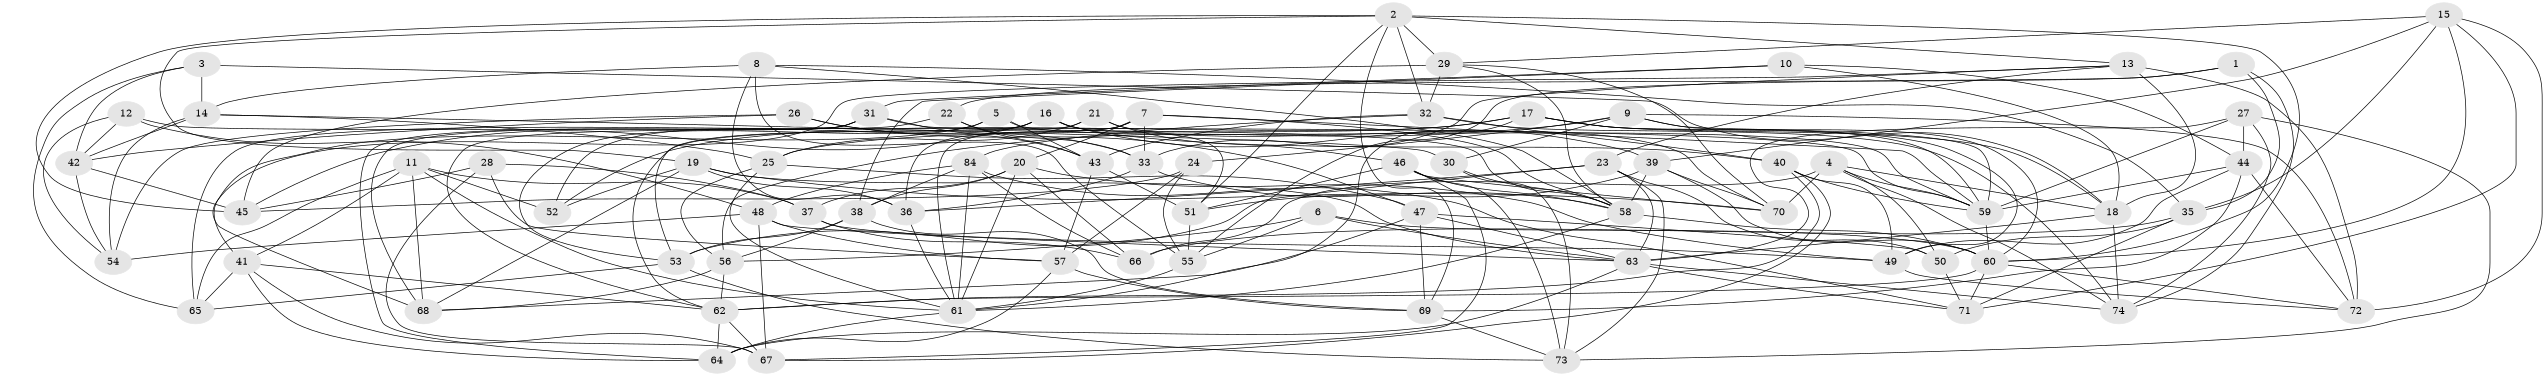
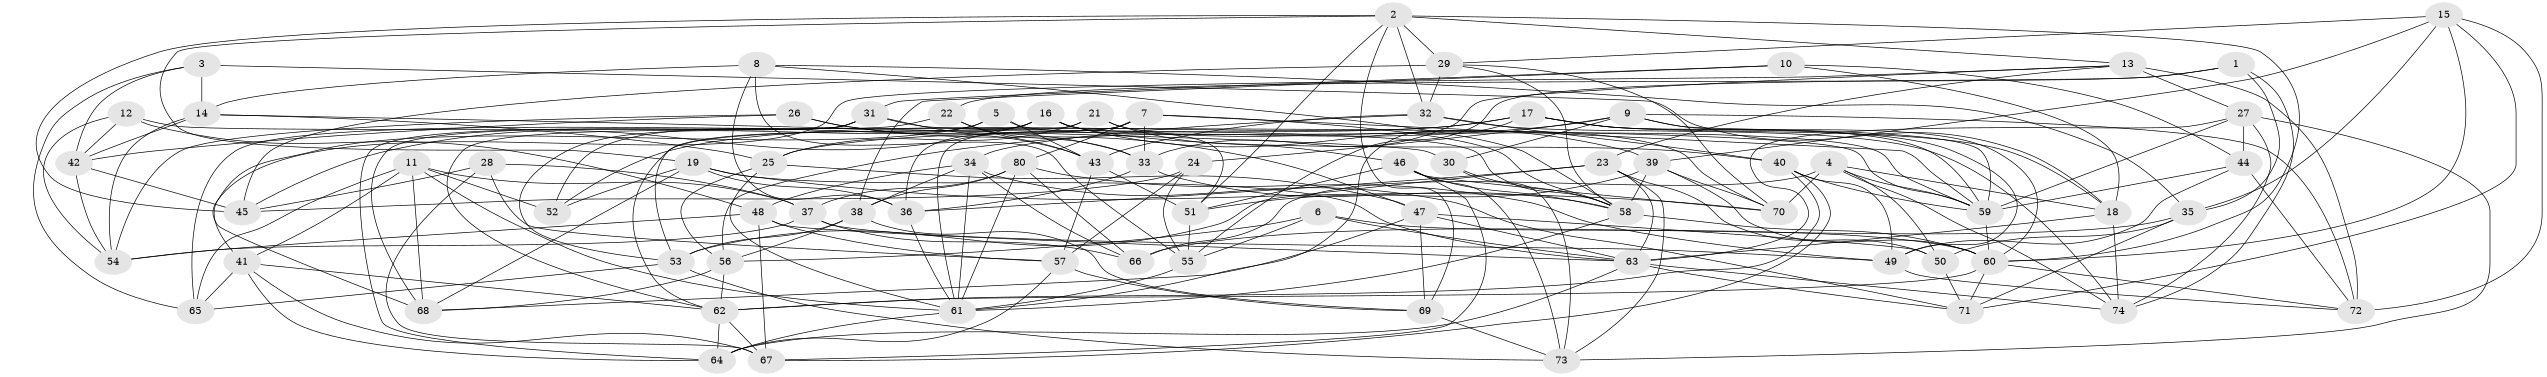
edge "13" -- "18": now "13" -- "27"
node "84": label "84" -> "34"
node "20": label "20" -> "80"
edge "37" -- "54": added
edge "44" -- "69": removed
